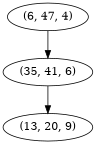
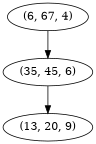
node "(6, 47, 4)": label "(6, 47, 4)" -> "(6, 67, 4)"
node "(35, 41, 6)": label "(35, 41, 6)" -> "(35, 45, 6)"
